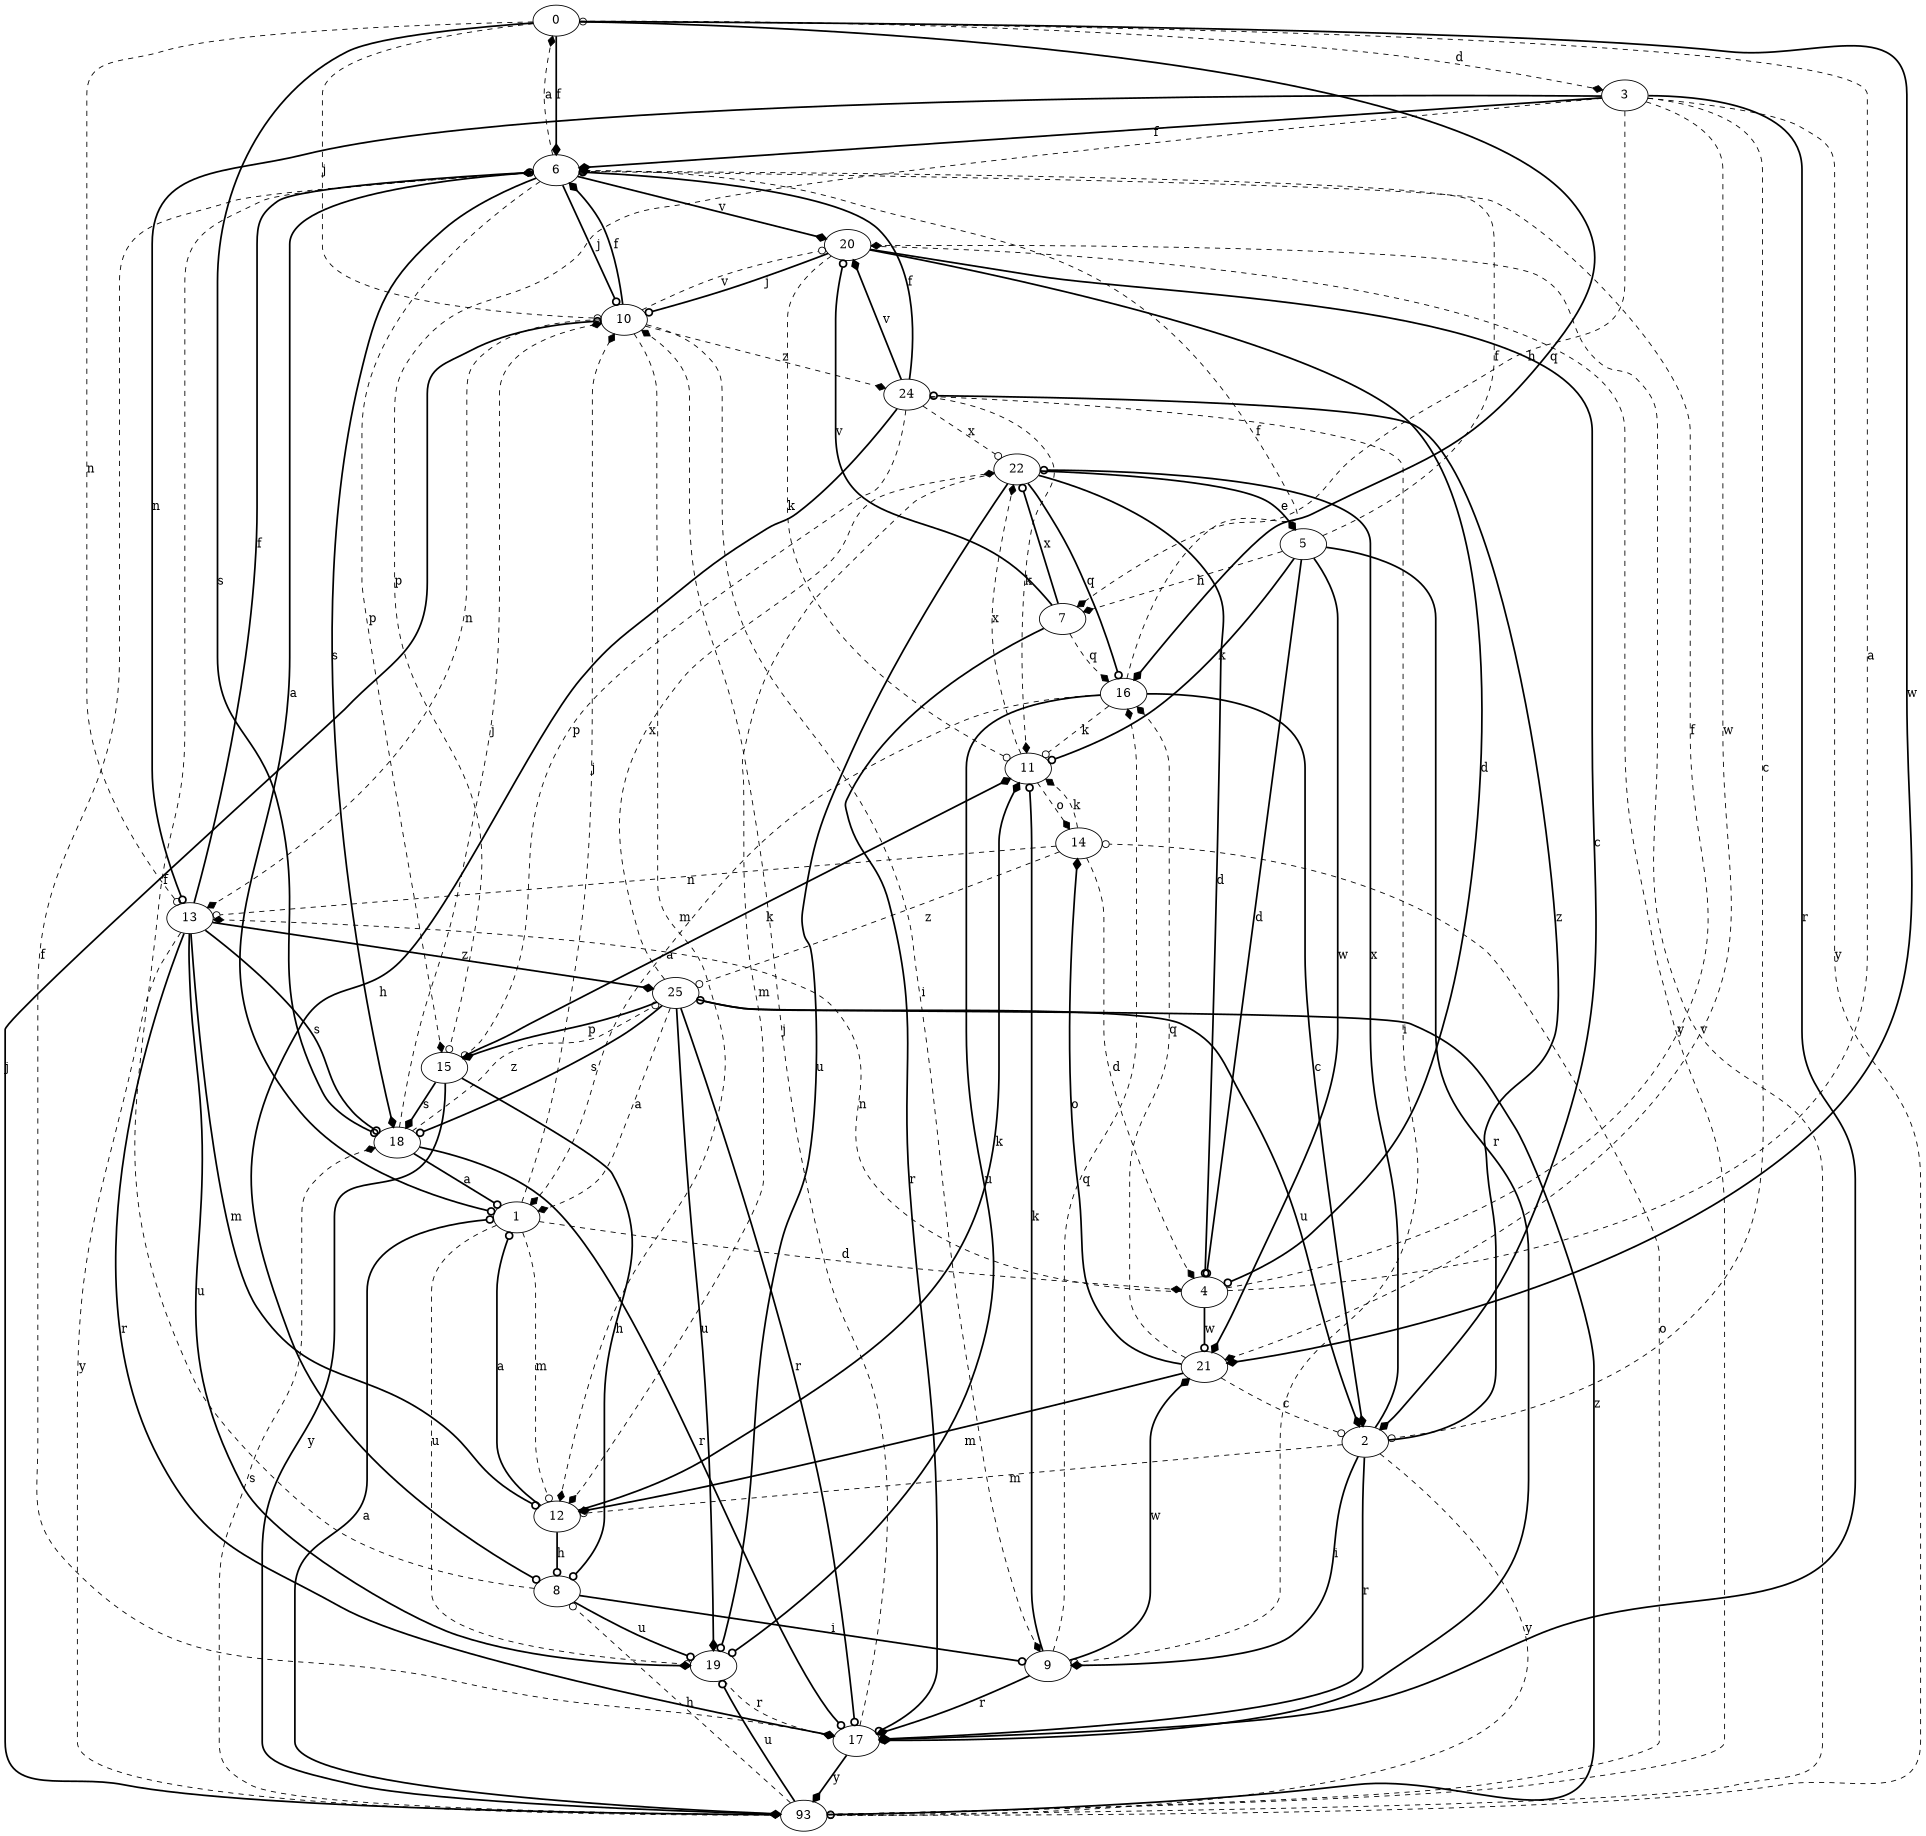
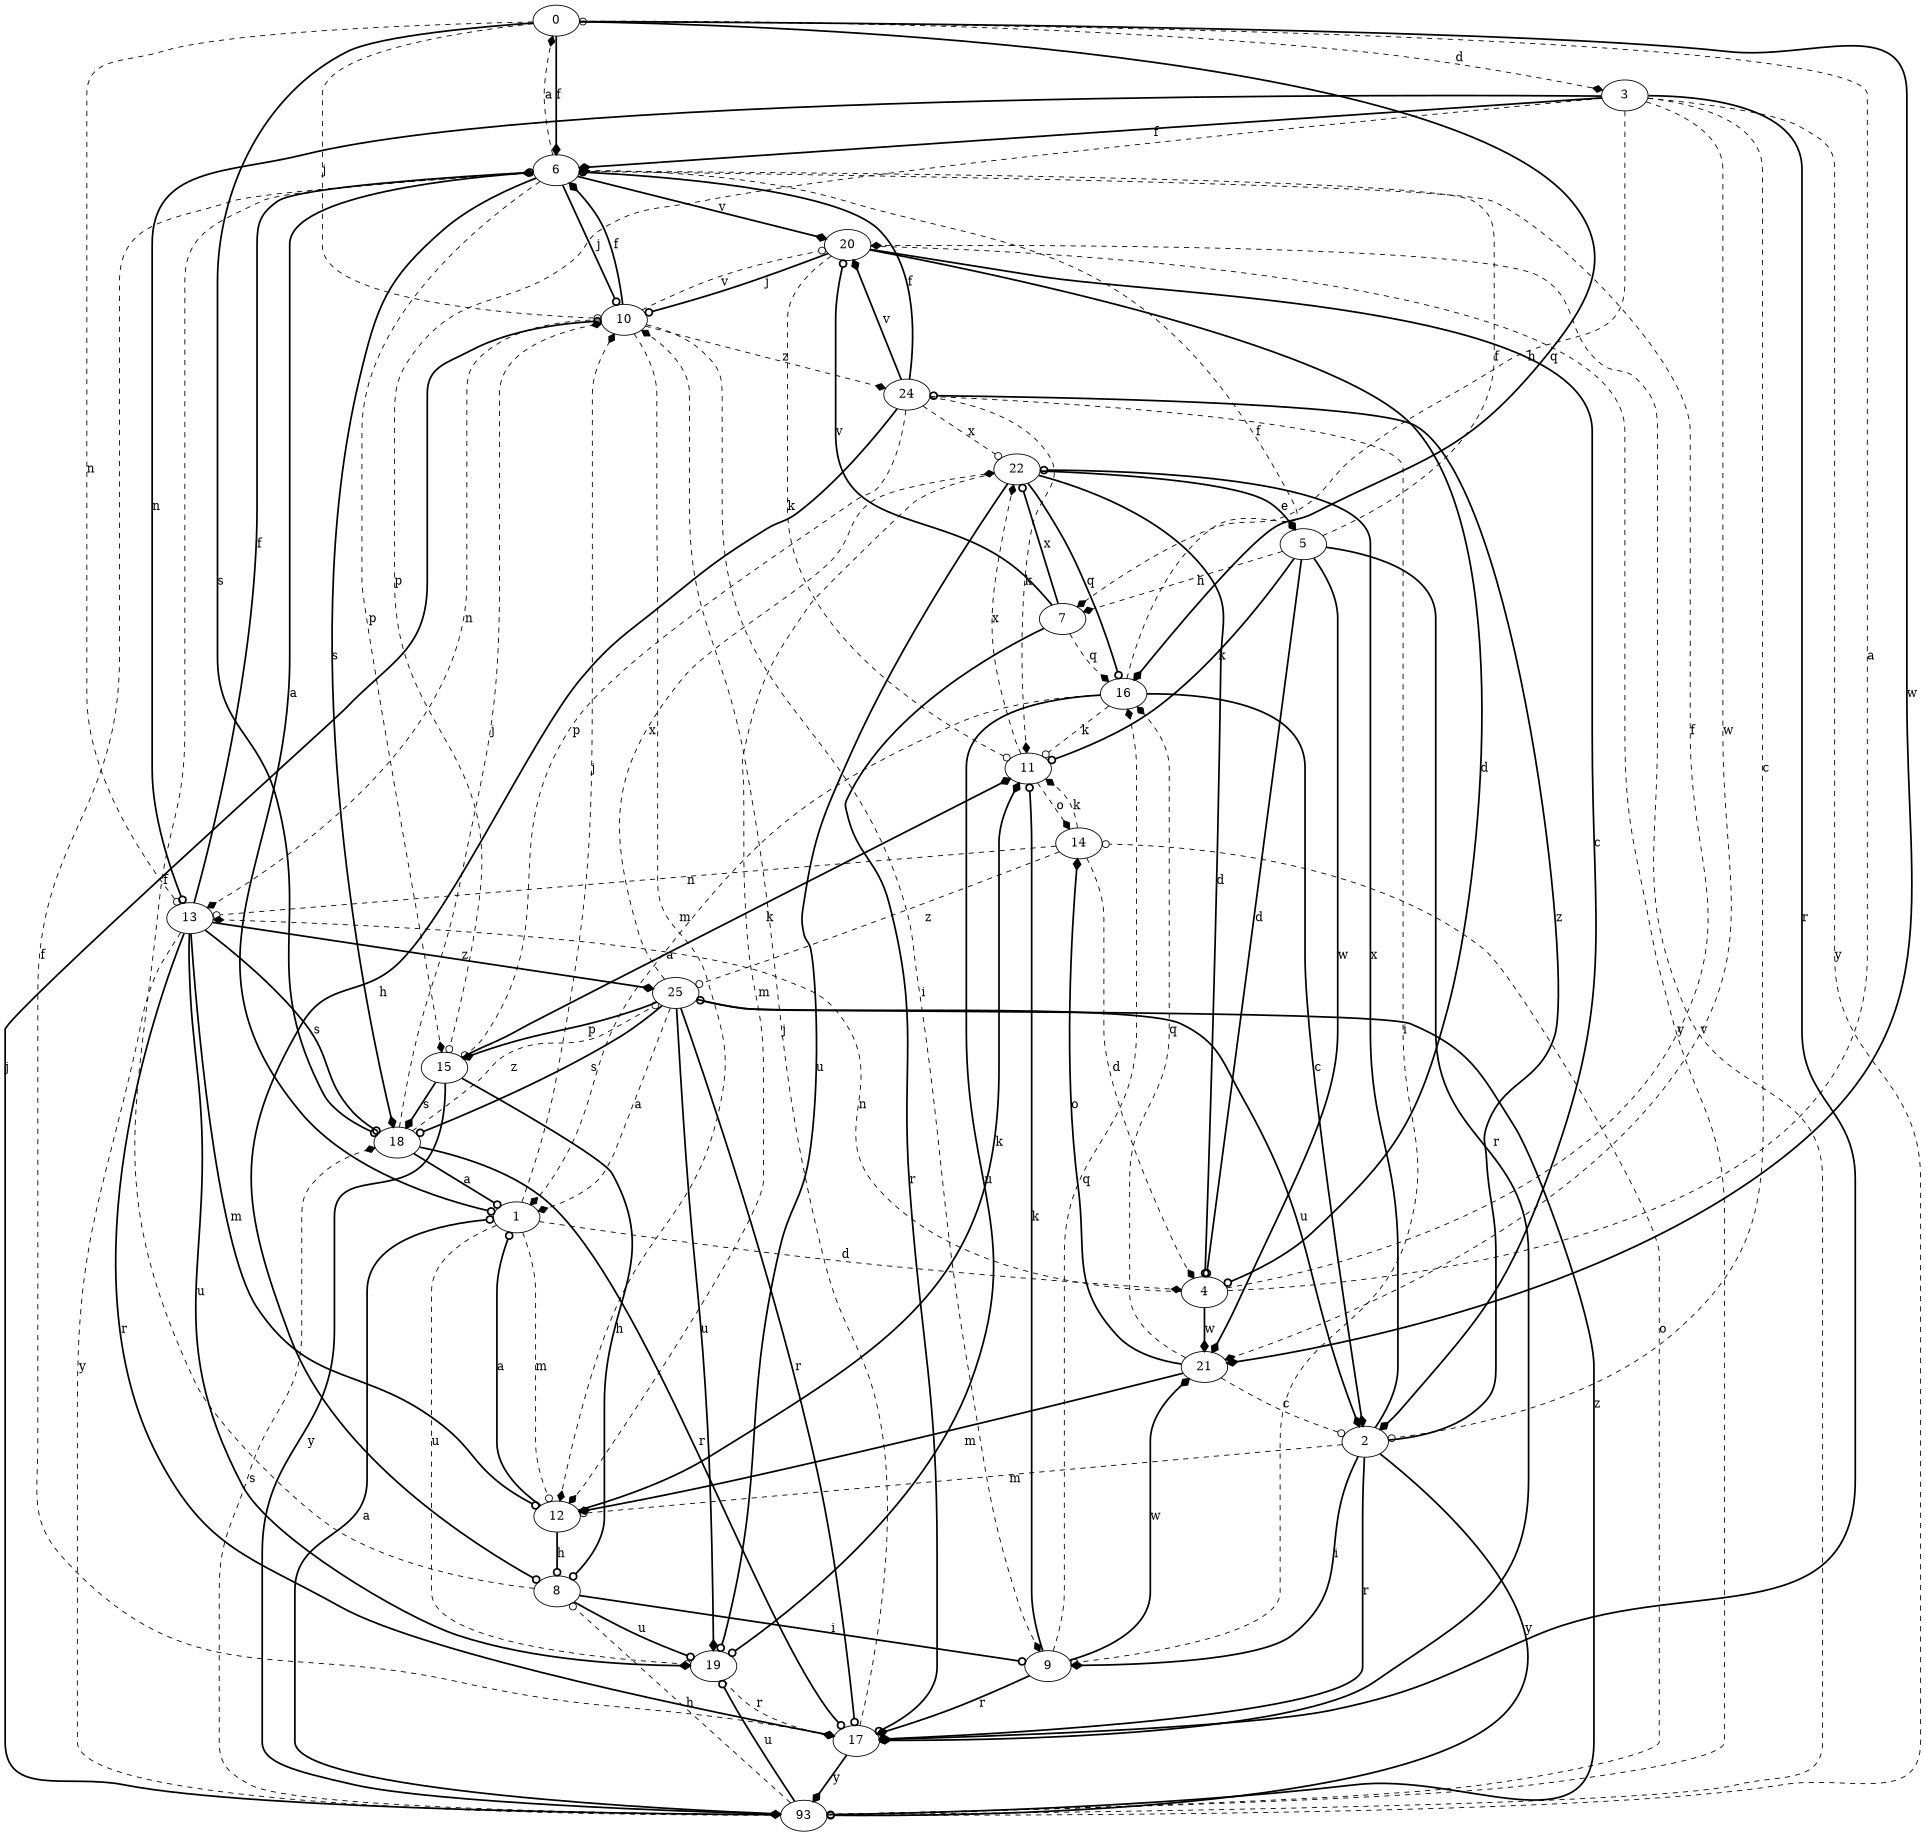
edge "4" -> "21": arrowhead odot -> diamond
edge "2" -> "93": style dashed -> bold
